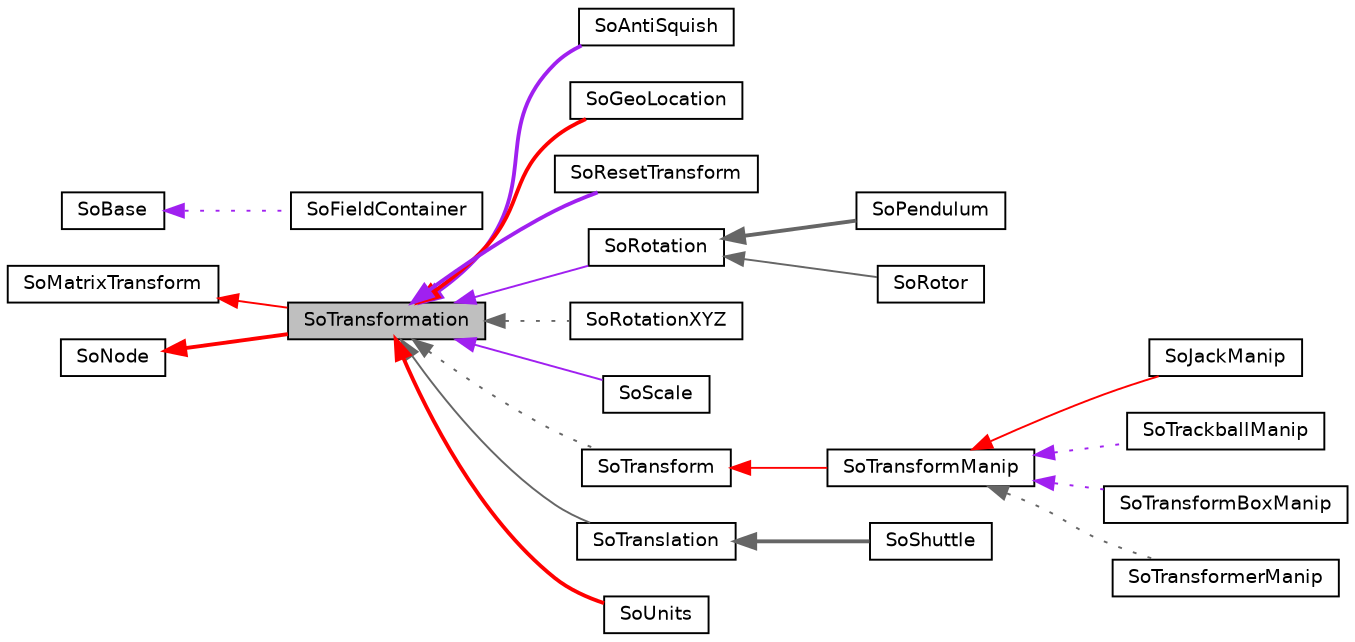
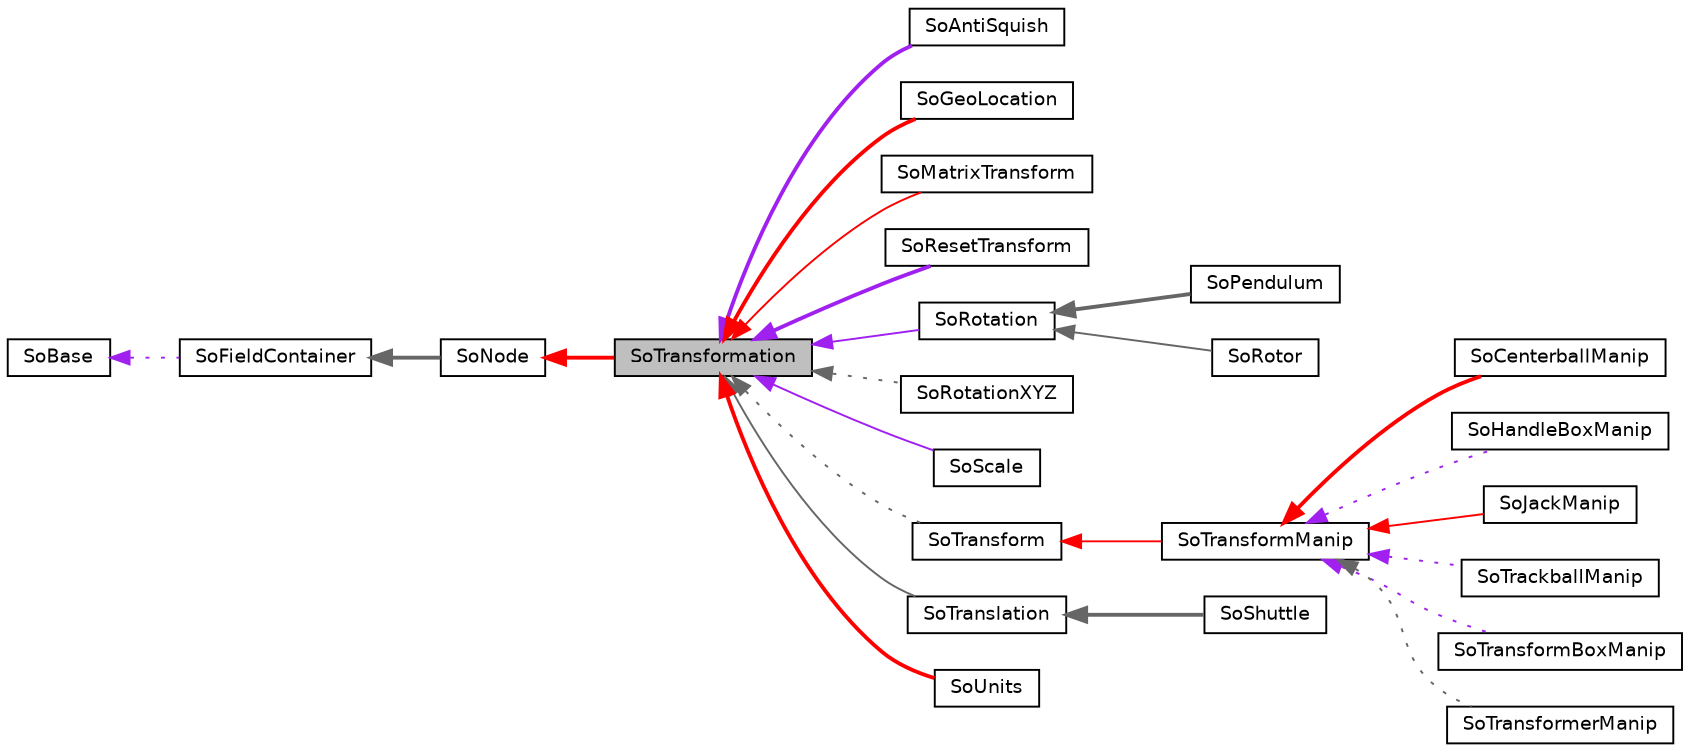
edge "SoTransformation" -> "SoMatrixTransform": reversed
edge "SoNode" -> "SoFieldContainer": added
node "SoCenterballManip": added
node "SoHandleBoxManip": added
